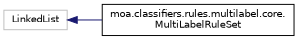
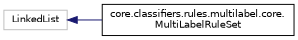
node "moa.classifiers.rules.multilabel.core. MultiLabelRuleSet": label "moa.classifiers.rules.multilabel.core. MultiLabelRuleSet" -> "core.classifiers.rules.multilabel.core. MultiLabelRuleSet"
